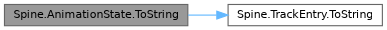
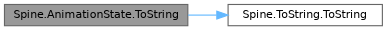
node "Spine.TrackEntry.ToString": label "Spine.TrackEntry.ToString" -> "Spine.ToString.ToString"
